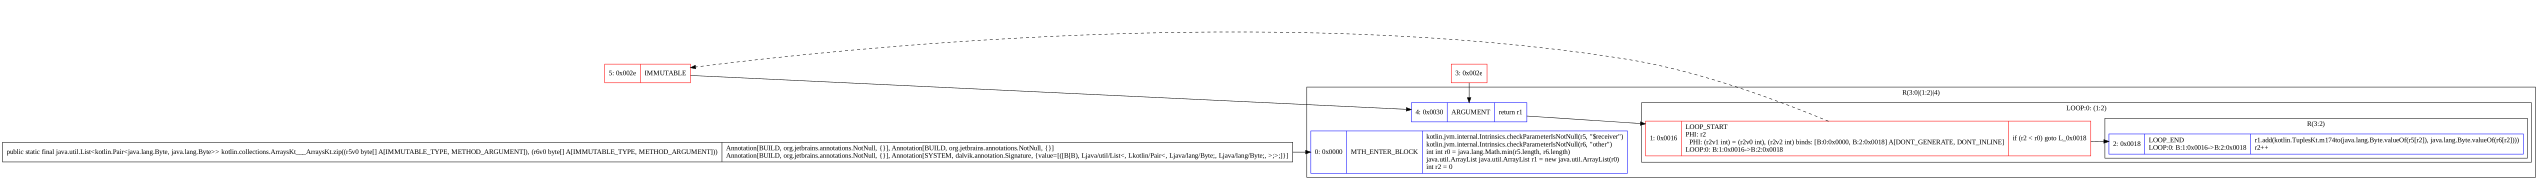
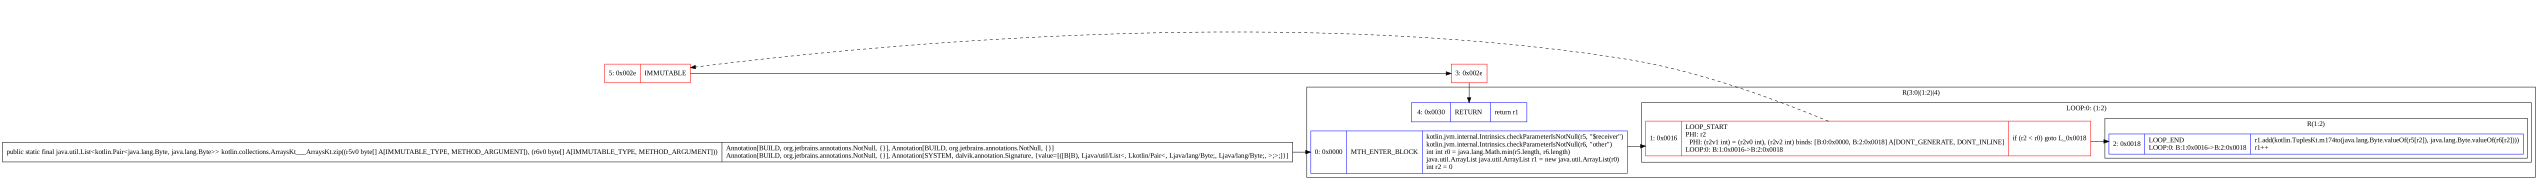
edge "5: 0x002e" -> "4: 0x0030": now "5: 0x002e" -> "3: 0x002e"
node "4: 0x0030": text "ARGUMENT" -> "RETURN"
edge "4: 0x0030" -> "1: 0x0016": now "0: 0x0000" -> "1: 0x0016"
cluster "R(3:2)": label "R(3:2)" -> "R(1:2)"
node "2: 0x0018": text "r2++" -> "r1++"
